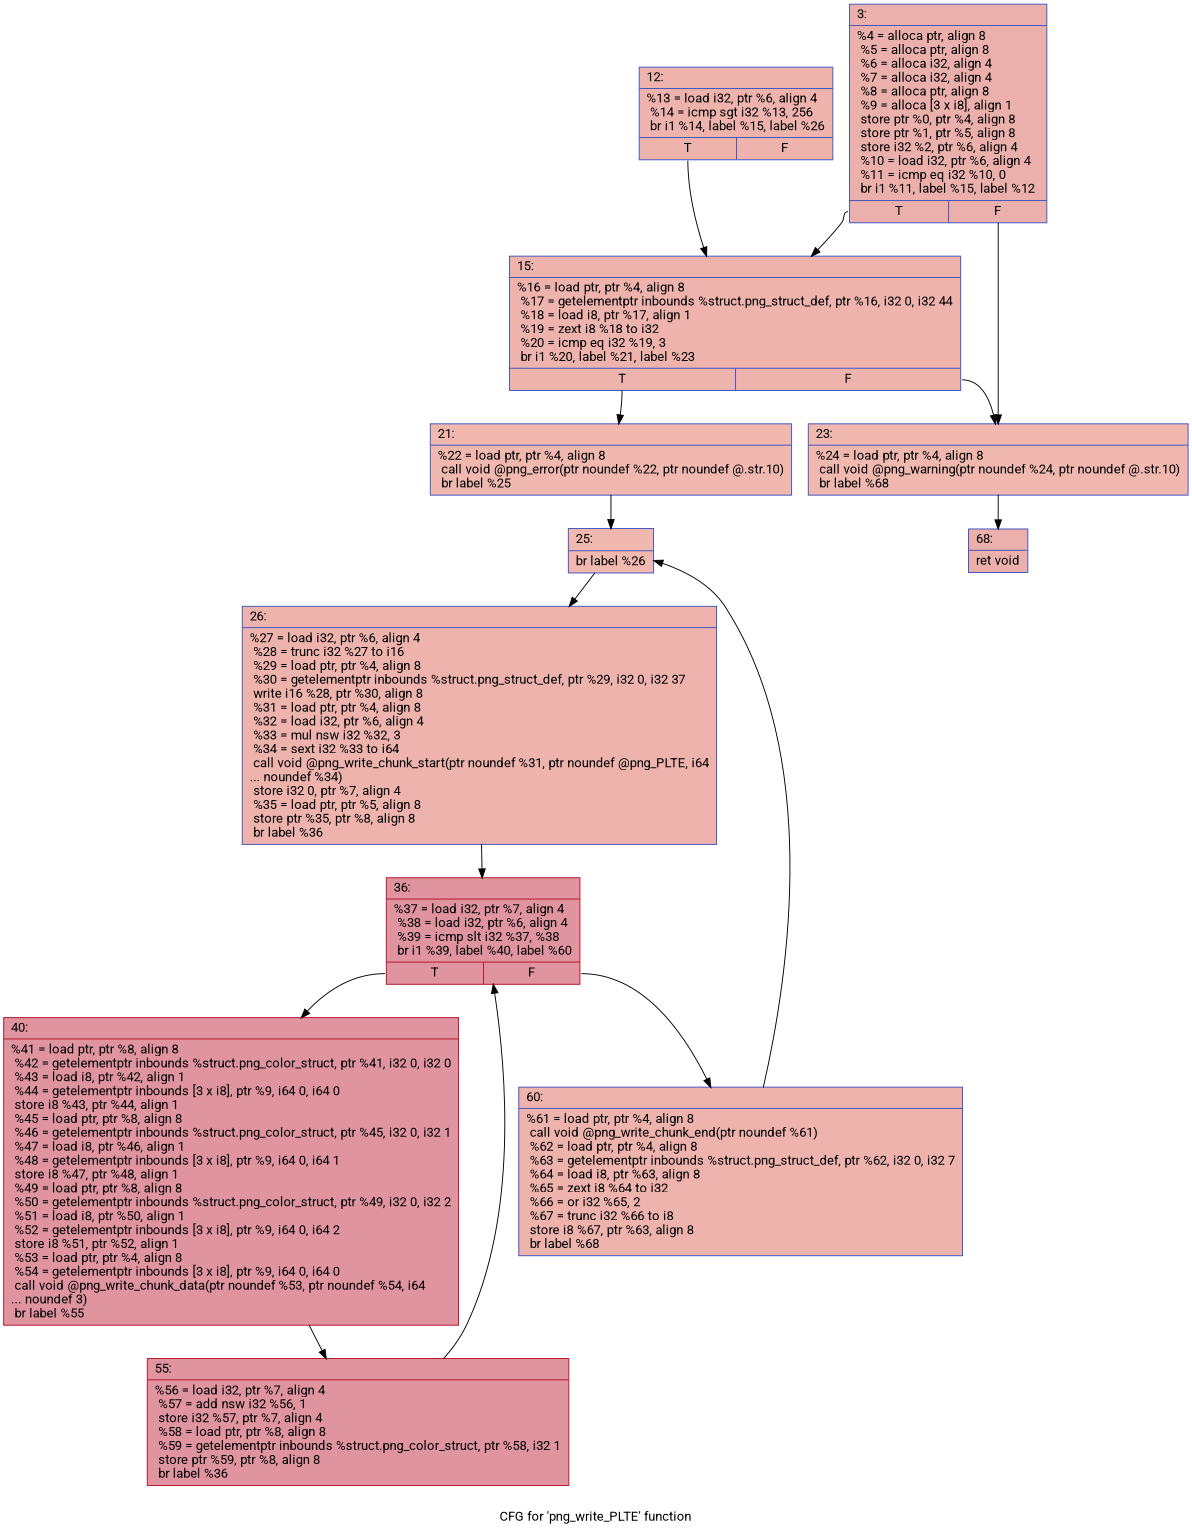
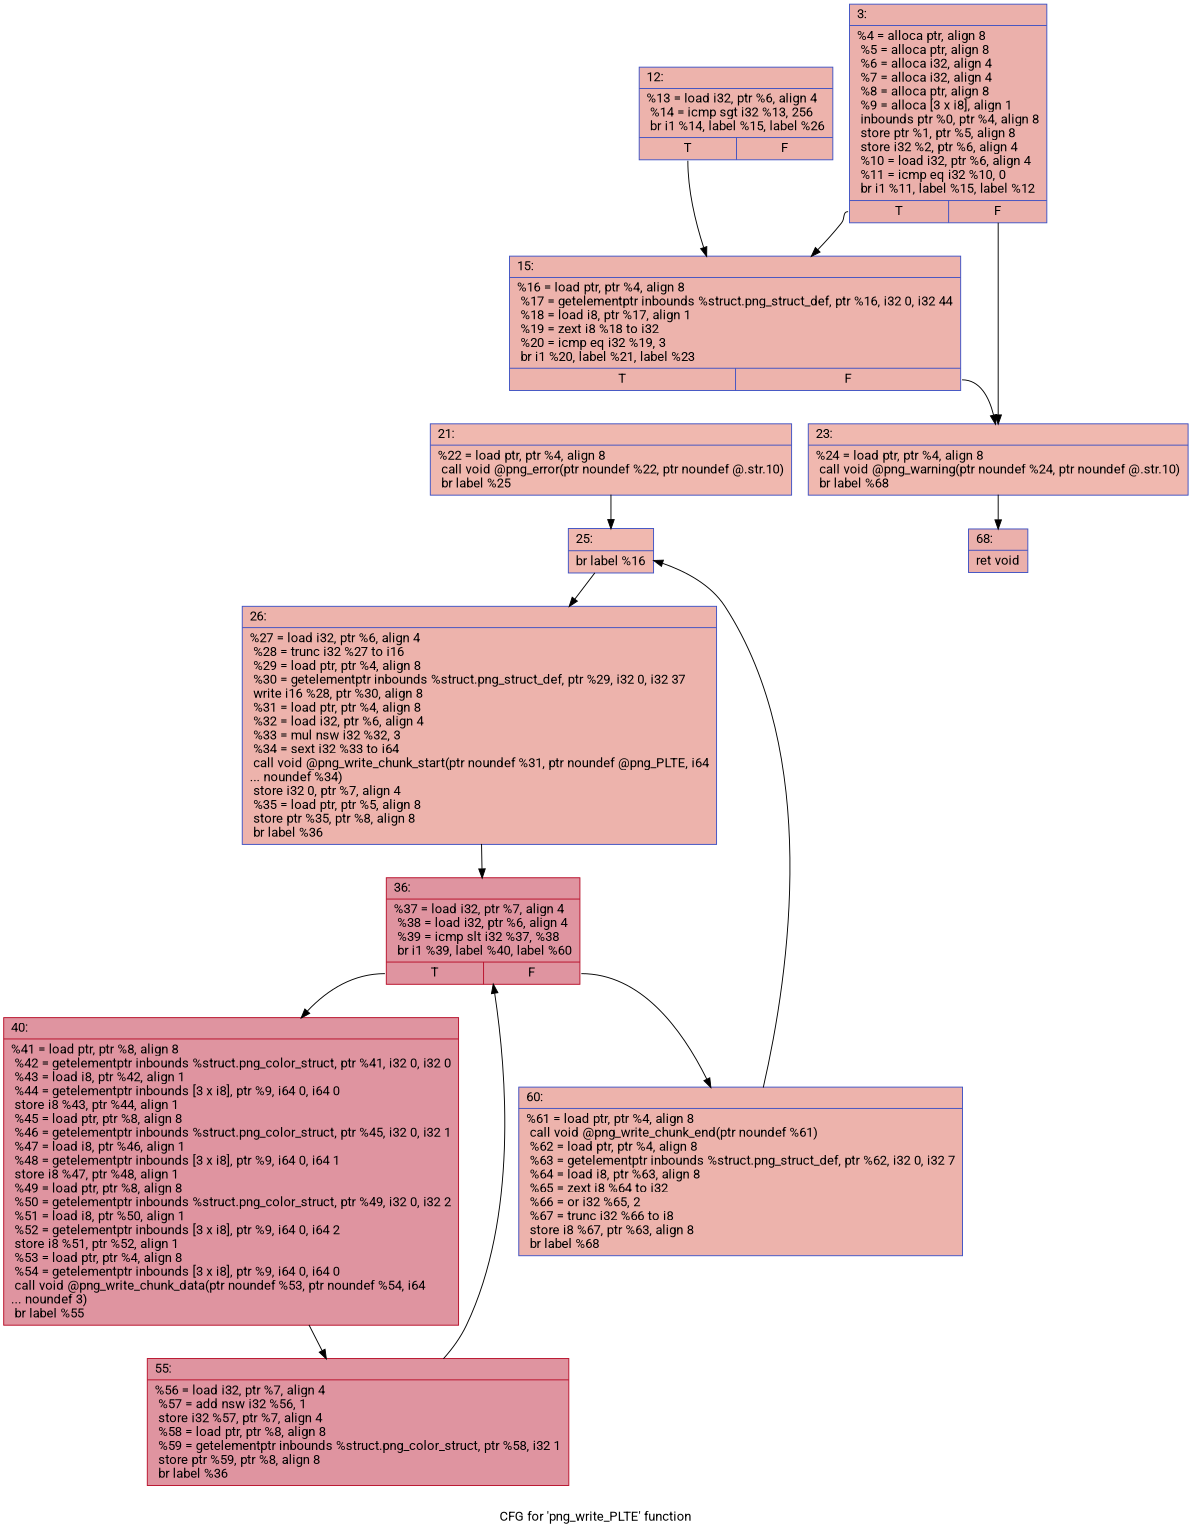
node "3:": text "store ptr %0, ptr %4, align 8" -> "inbounds ptr %0, ptr %4, align 8"
edge "15:" -> "21:": removed
node "25:": text "br label %26" -> "br label %16"
